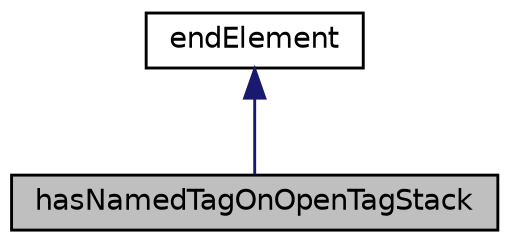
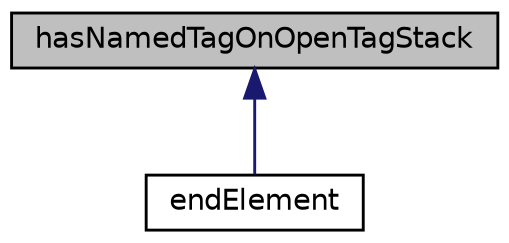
edge "hasNamedTagOnOpenTagStack" -> "endElement": reversed
